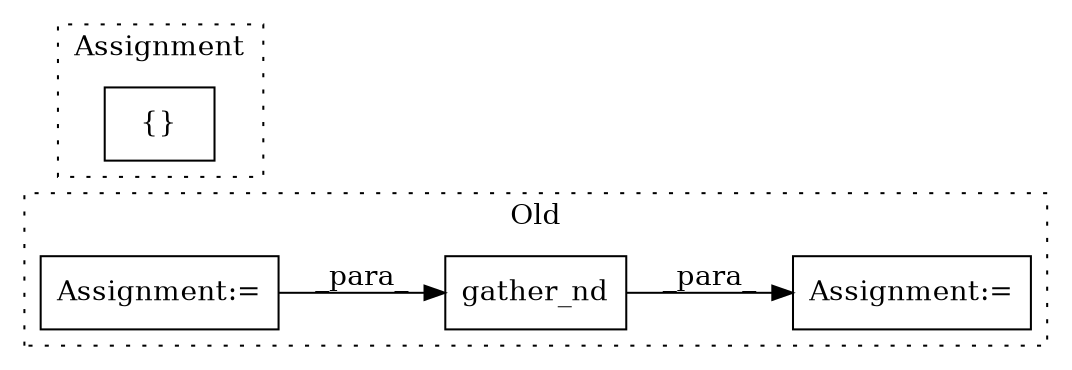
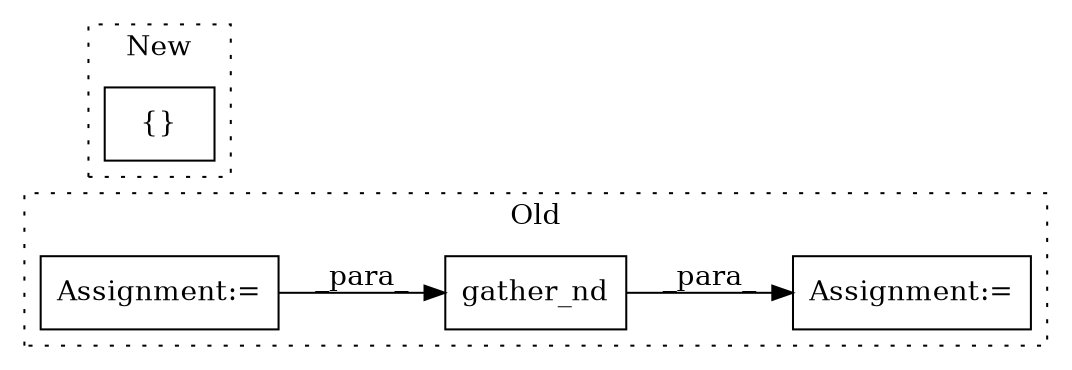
cluster "Assignment": label "Assignment" -> "New"
